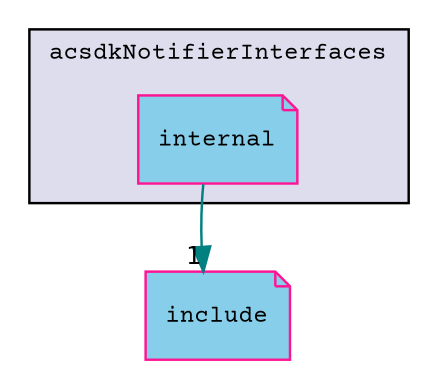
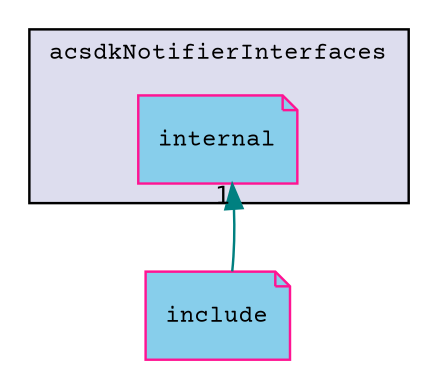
edge "internal" -> "include": reversed
